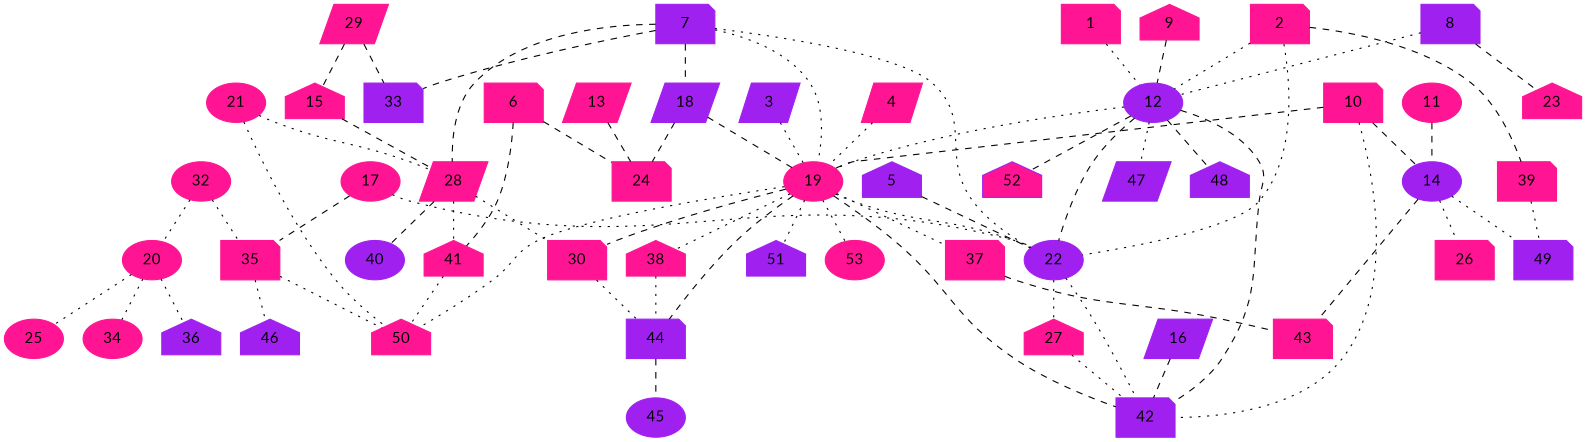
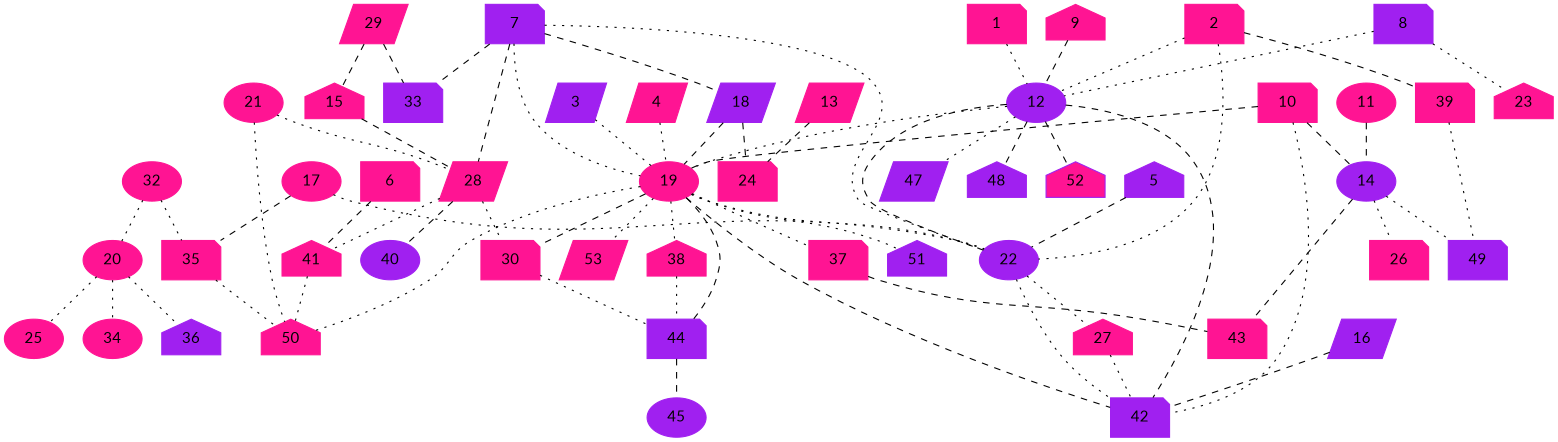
edge "8" -- "23": style dashed -> dotted
edge "6" -- "24": removed
node "53": shape ellipse -> parallelogram
node "46": removed
